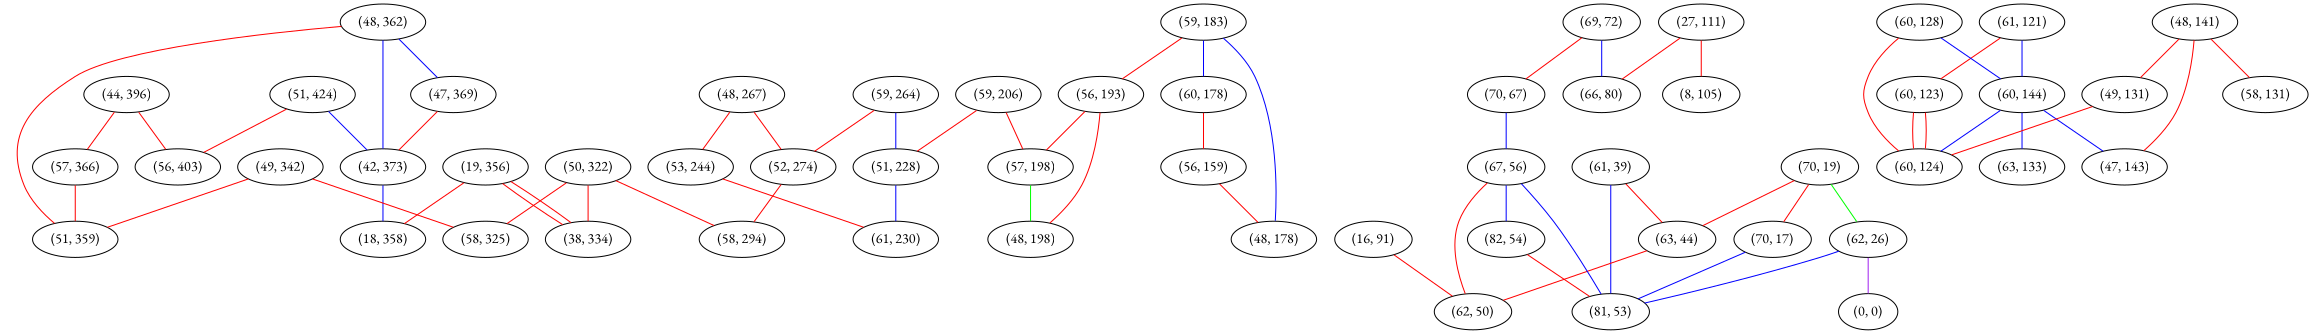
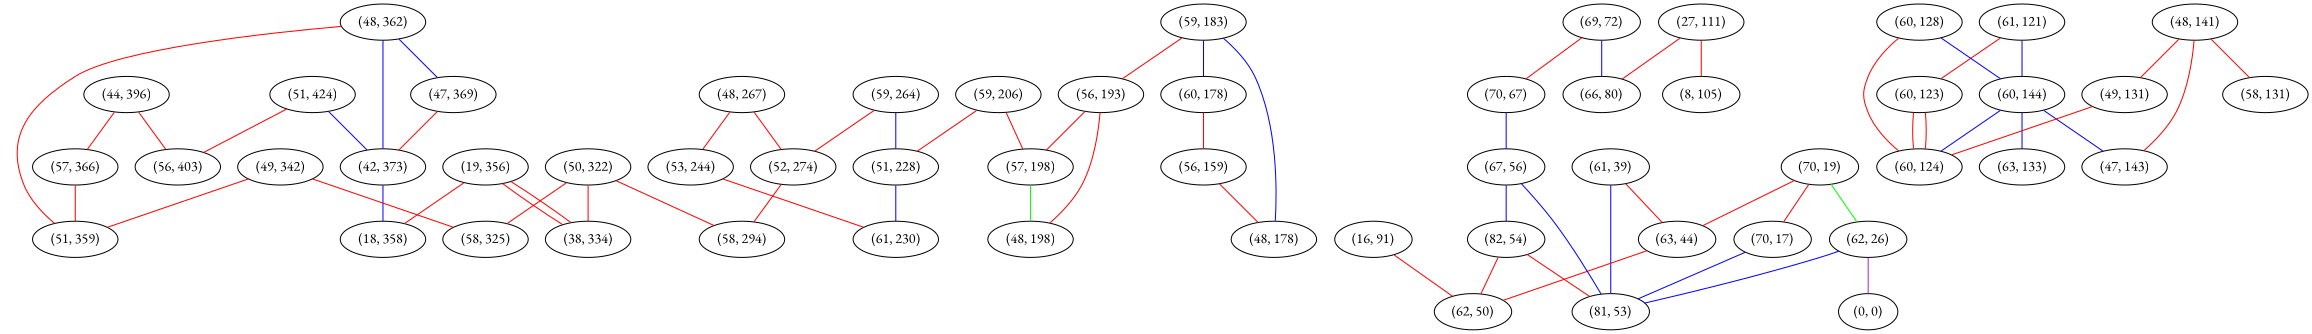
edge "(67, 56)" -- "(62, 50)": now "(82, 54)" -- "(62, 50)"
